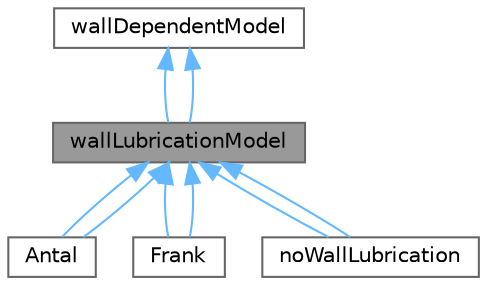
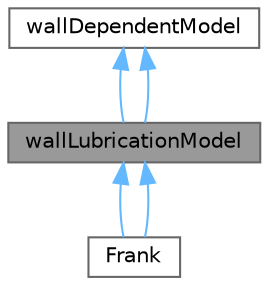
node "Antal": removed
node "noWallLubrication": removed
